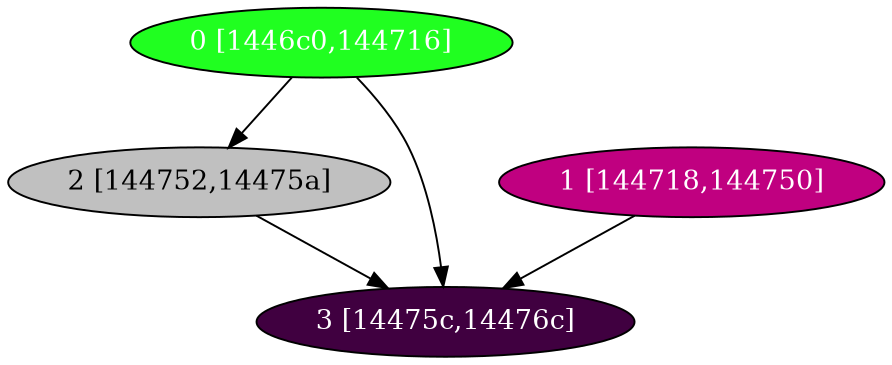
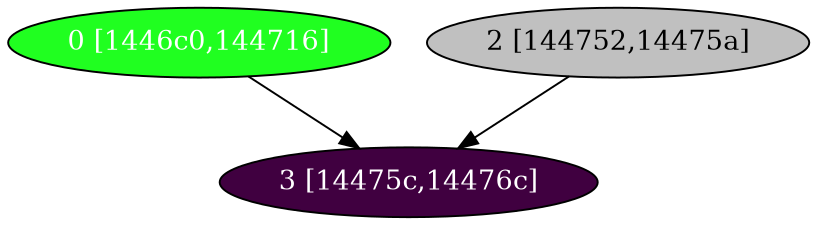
edge "0 [1446c0,144716]" -> "2 [144752,14475a]": removed
node "1 [144718,144750]": removed
